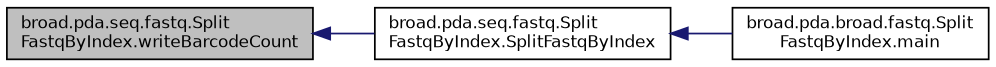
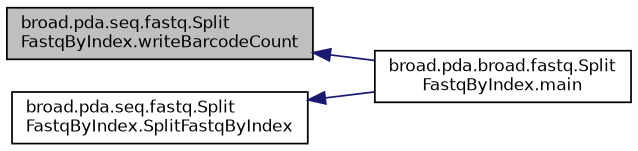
edge "broad.pda.seq.fastq.Split FastqByIndex.SplitFastqByIndex" -> "broad.pda.seq.fastq.Split FastqByIndex.writeBarcodeCount": now "broad.pda.broad.fastq.Split FastqByIndex.main" -> "broad.pda.seq.fastq.Split FastqByIndex.writeBarcodeCount"
